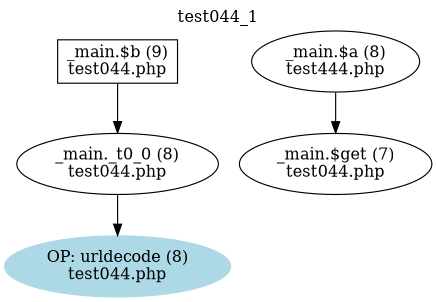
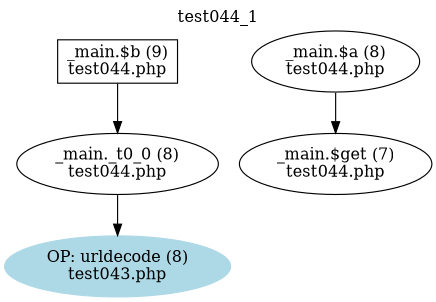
node "_main.$a (8) test444.php": label "_main.$a (8) test444.php" -> "_main.$a (8) test044.php"
node "OP: urldecode (8) test044.php": label "OP: urldecode (8) test044.php" -> "OP: urldecode (8) test043.php"
